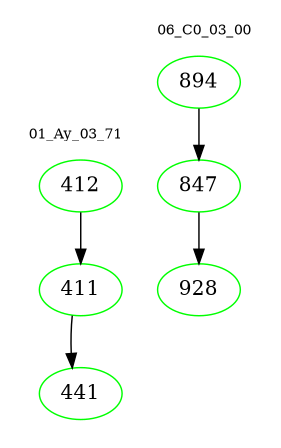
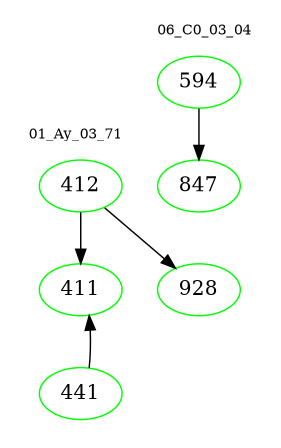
cluster "06_C0_03_00": label "06_C0_03_00" -> "06_C0_03_04"
node "894": label "894" -> "594"
edge "847" -> "928": now "412" -> "928"
edge "411" -> "441": reversed
